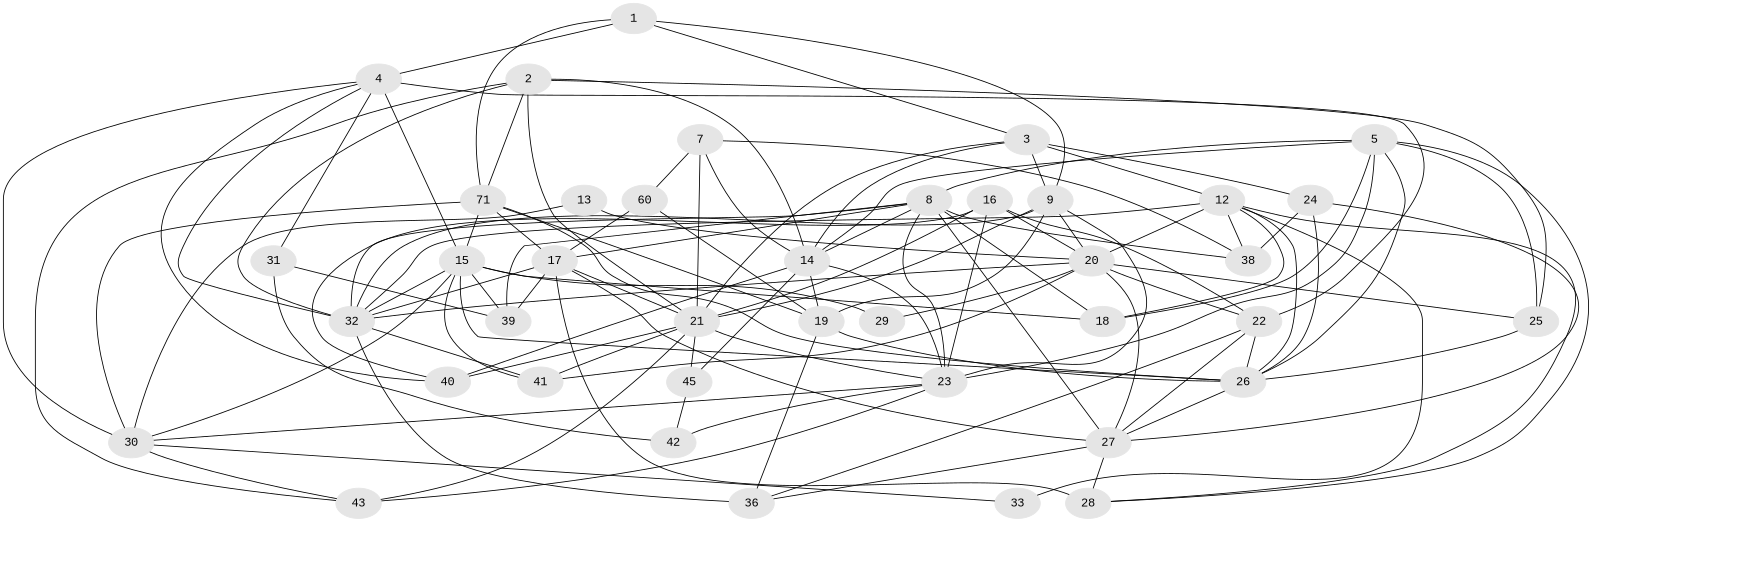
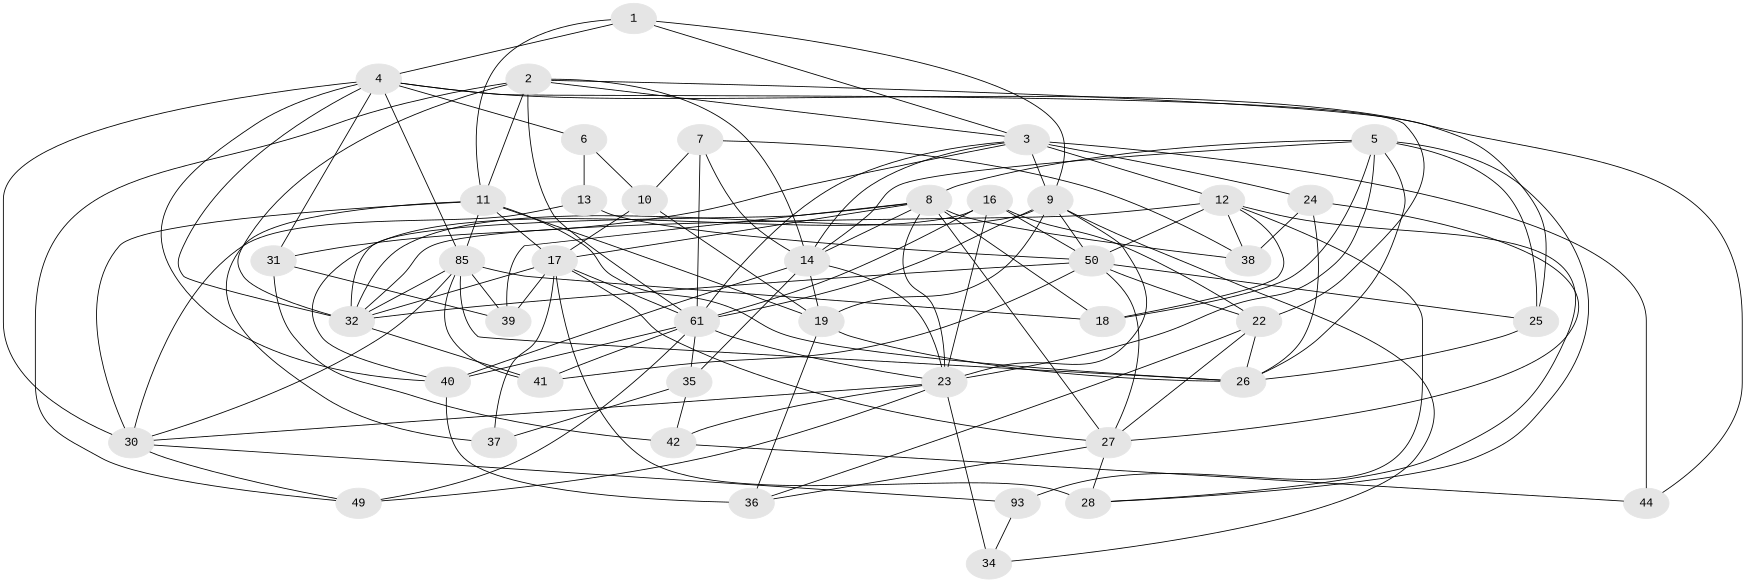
edge "2" -- "3": added
node "6": added
node "71": label "71" -> "11"
node "60": label "60" -> "10"
edge "3" -- "31": added
node "15": label "15" -> "85"
node "20": label "20" -> "50"
edge "12" -- "26": removed
node "21": label "21" -> "61"
node "29": removed
node "45": label "45" -> "35"
edge "26" -- "27": removed
node "37": added
edge "32" -- "36": now "40" -- "36"
node "43": label "43" -> "49"
node "33": label "33" -> "93"
node "44": added
node "34": added
